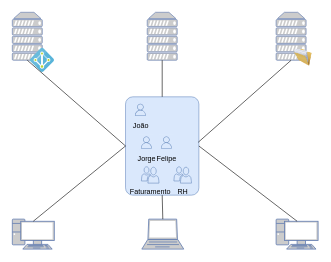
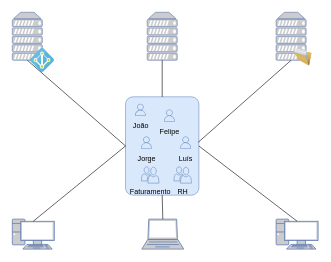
node "Felipe": moved (166, 143) -> (169, 116)
node "Luís": added
